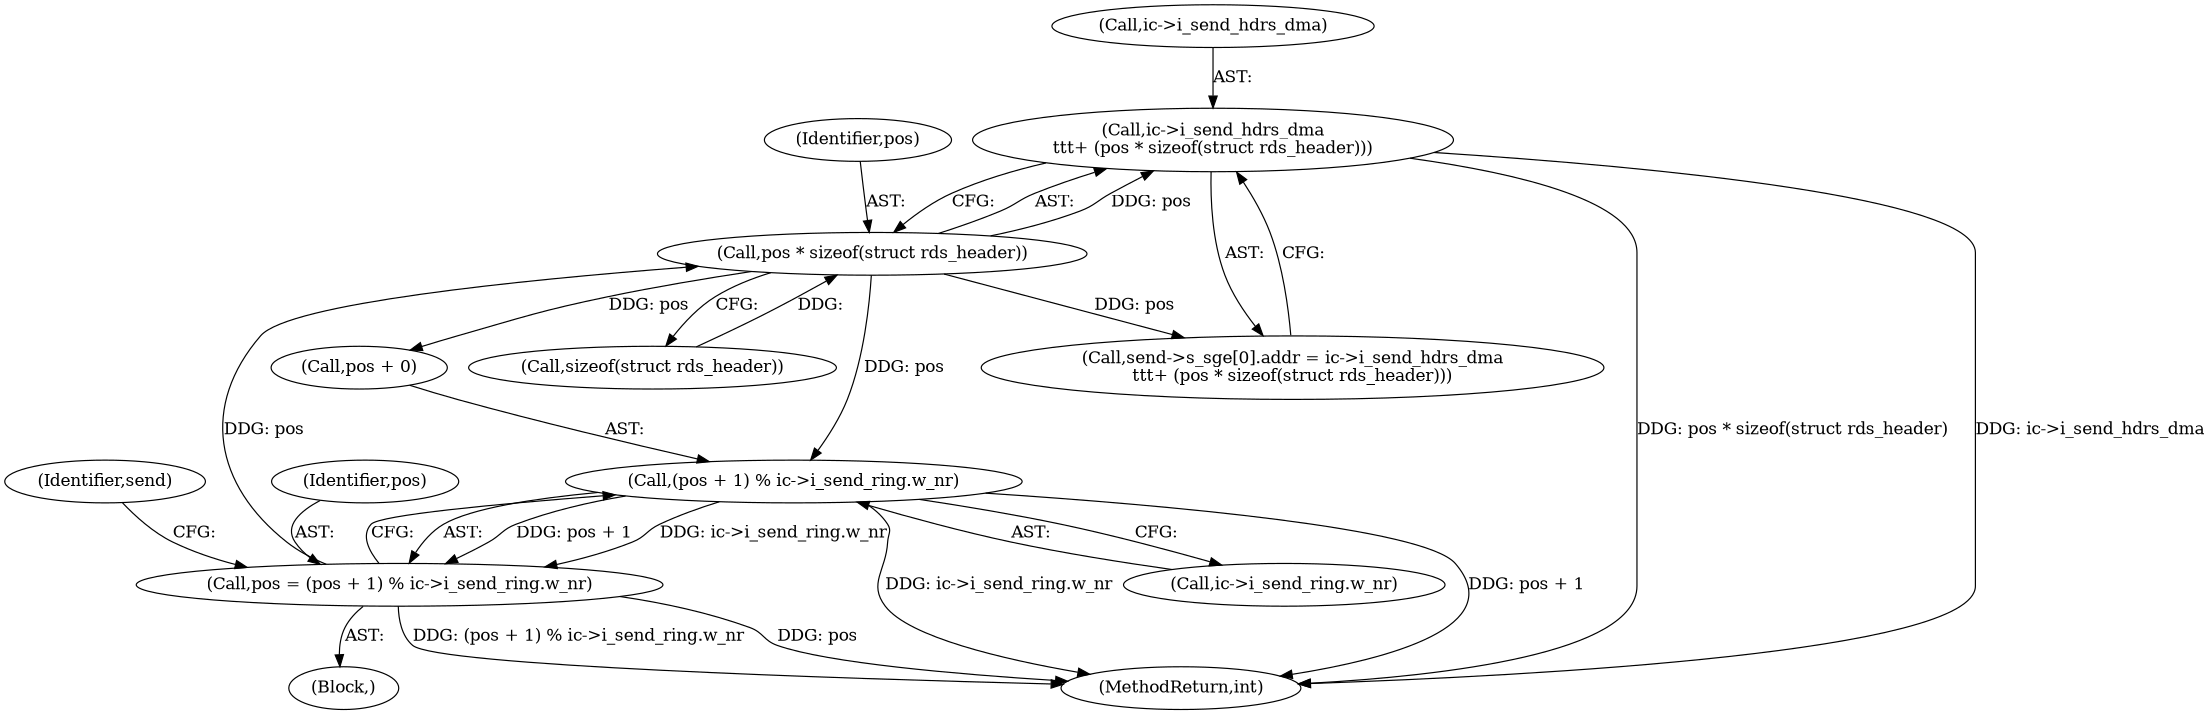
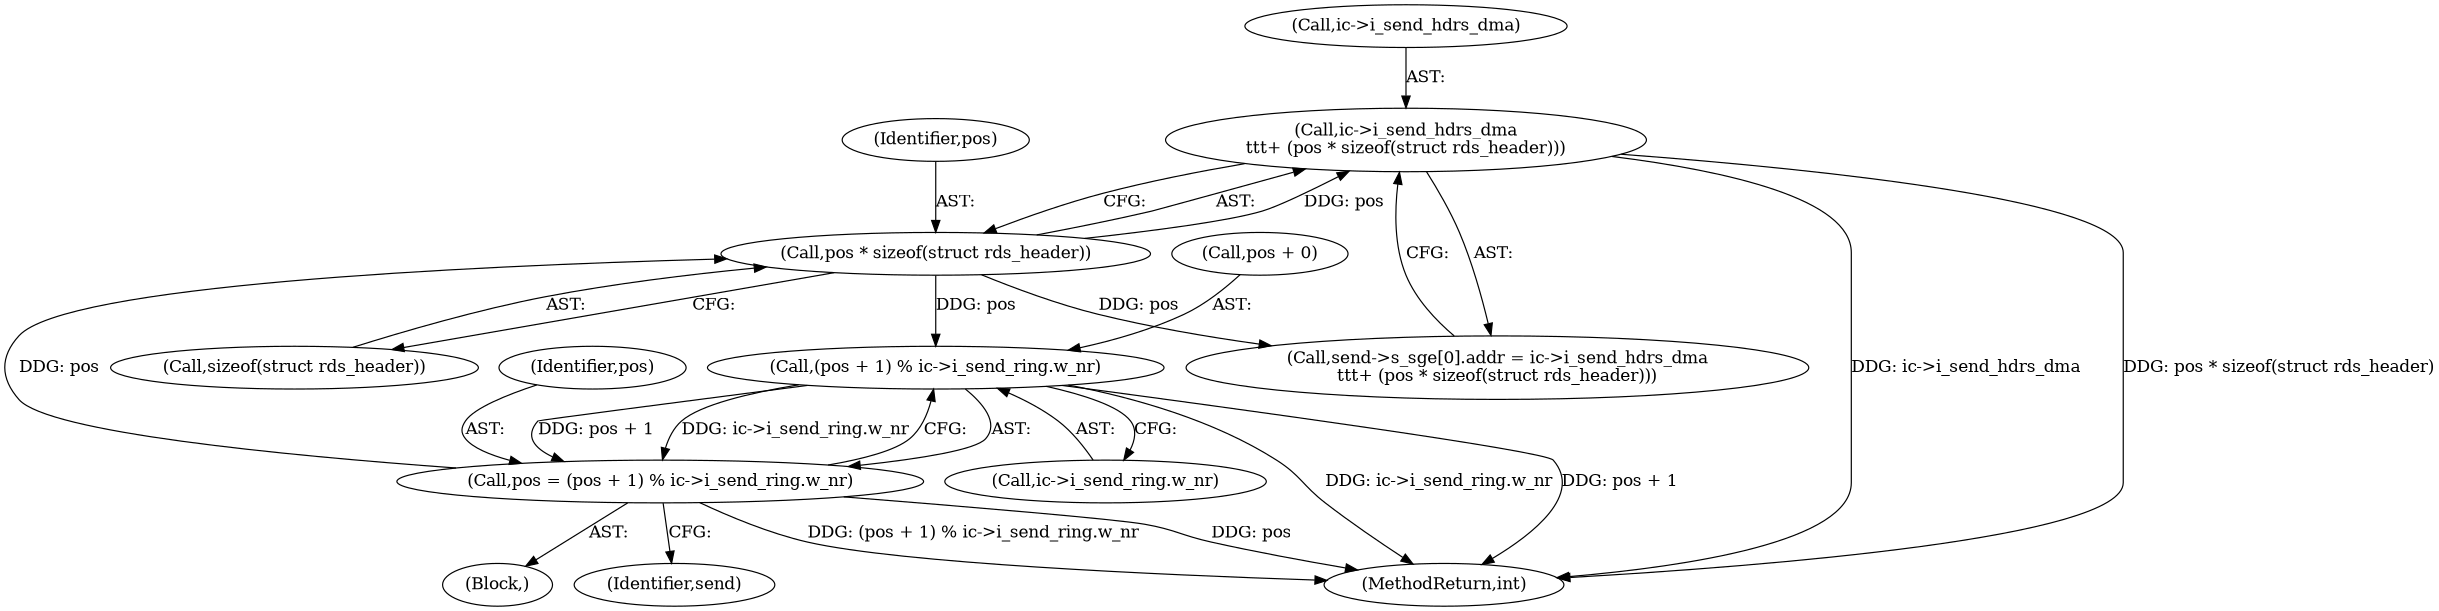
edge "(Call,pos * sizeof(struct rds_header))" -> "(Call,pos + 0)": removed, label "DDG: pos"
edge "(Call,sizeof(struct rds_header))" -> "(Call,pos * sizeof(struct rds_header))": label "DDG: " -> "AST: "
edge "(Identifier,send)" -> "(Call,pos = (pos + 1) % ic->i_send_ring.w_nr)": reversed
